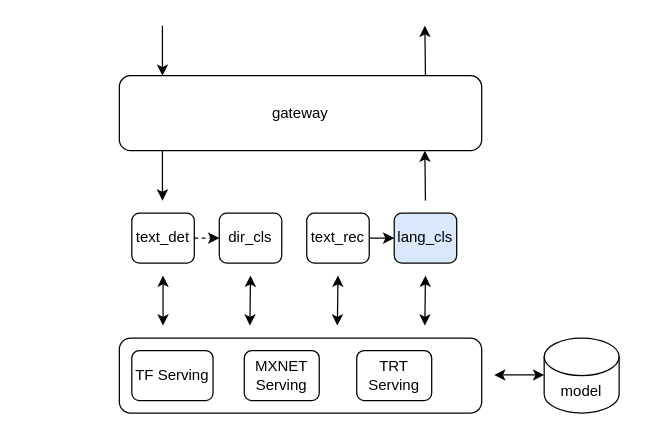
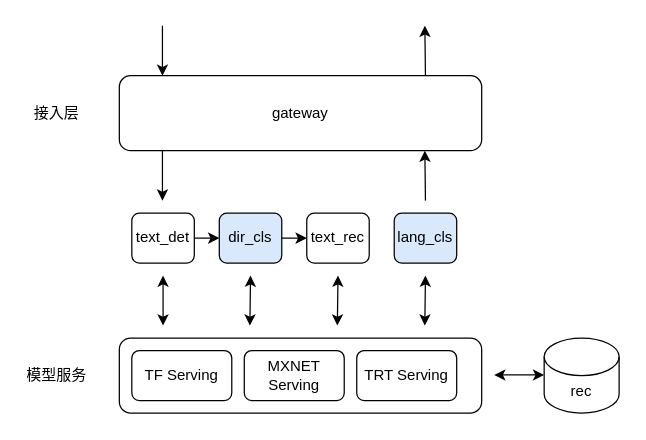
node "接入层": added
edge "text_det" -> "dir_cls": style dashed -> solid
node "dir_cls": fillcolor #ffffff -> #dae8fc
edge "dir_cls" -> "text_rec": added
edge "text_rec" -> "lang_cls": removed
node "模型服务": added
node "TF Serving": size 81x50 -> 100x50
node "MXNET Serving": size 75x50 -> 100x50
node "TRT Serving": size 75x50 -> 100x50
node "model": label "model" -> "rec"
